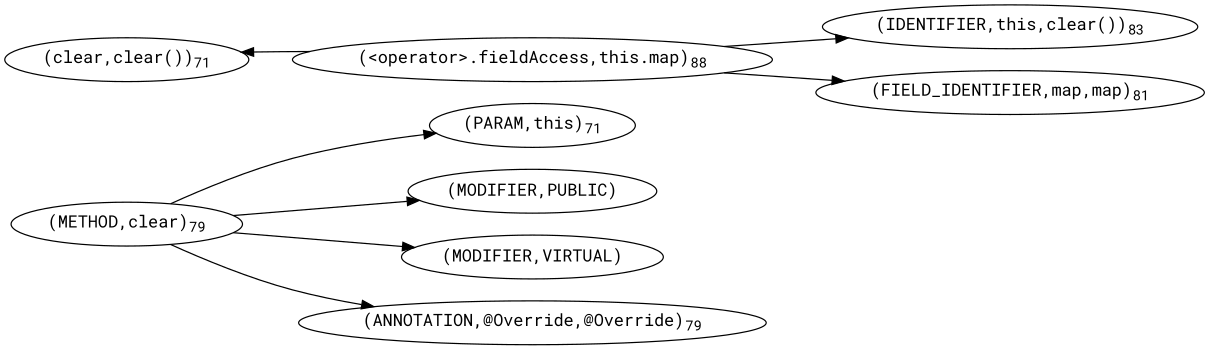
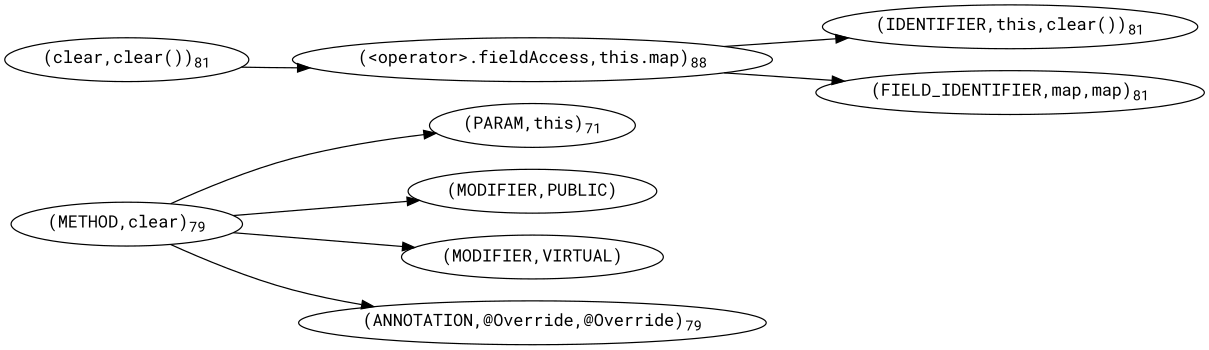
node "(IDENTIFIER,this,clear())": text "83" -> "81"
edge "(<operator>.fieldAccess,this.map)" -> "(clear,clear())": reversed
node "(clear,clear())": text "71" -> "81"
